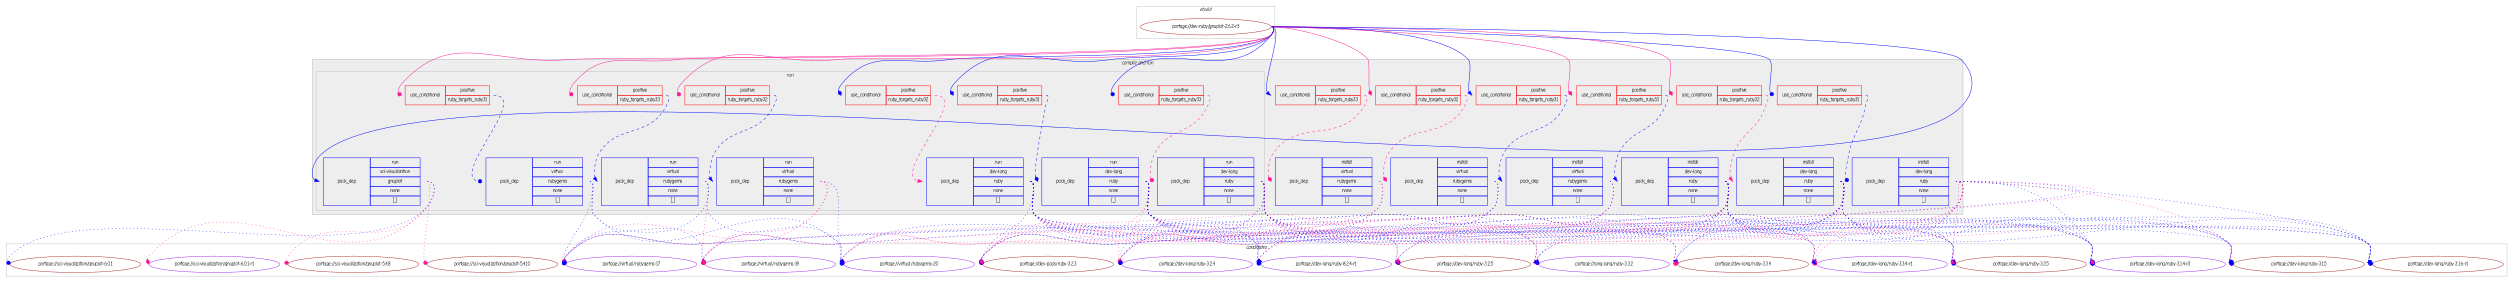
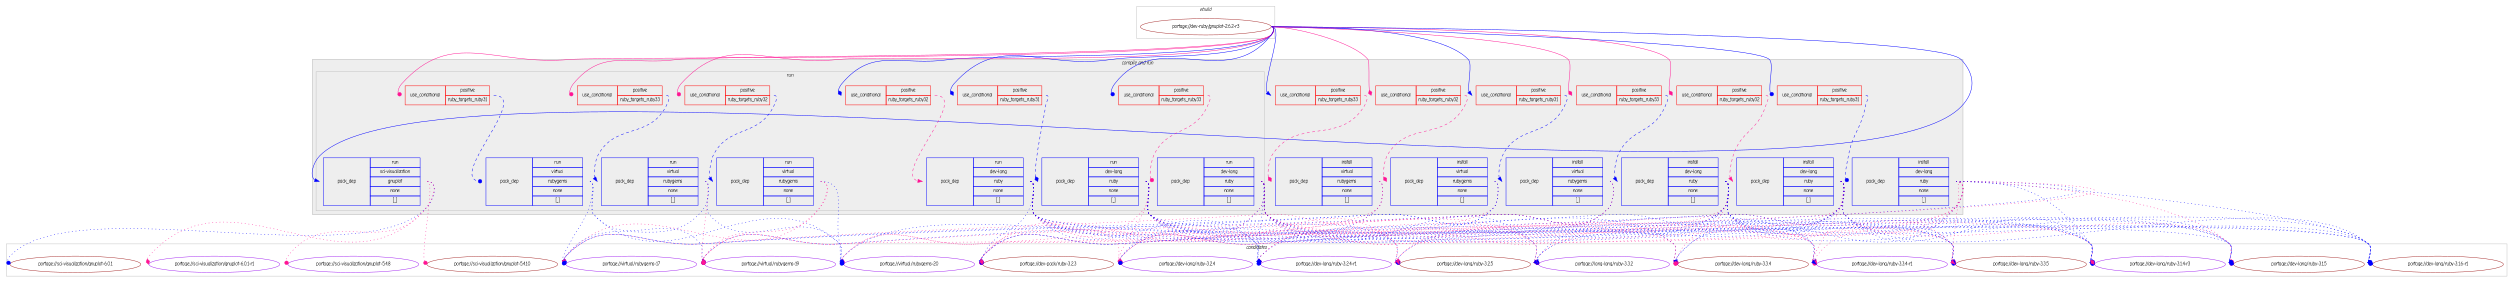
node "portage://sci-visualization/gnuplot-5.4.8": color brown -> purple
node "portage://dev-lang/ruby-8.2.4-r1": label "portage://dev-lang/ruby-8.2.4-r1" -> "portage://dev-lang/ruby-3.2.4-r1"
